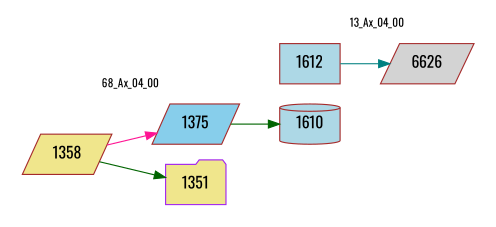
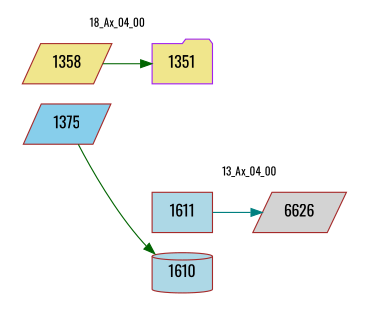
node "1612": label "1612" -> "1611"
cluster "68_Ax_04_00": label "68_Ax_04_00" -> "18_Ax_04_00"
edge "1358" -> "1375": removed
